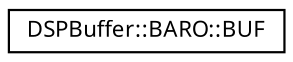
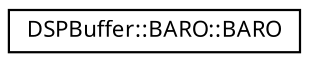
node "DSPBuffer::BARO::BUF": label "DSPBuffer::BARO::BUF" -> "DSPBuffer::BARO::BARO"
